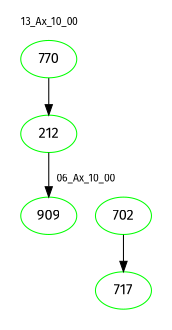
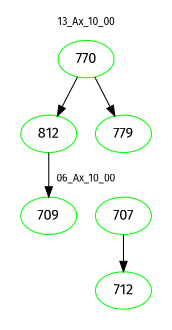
node "212": label "212" -> "812"
node "779": added
node "909": label "909" -> "709"
node "702": label "702" -> "707"
node "717": label "717" -> "712"
